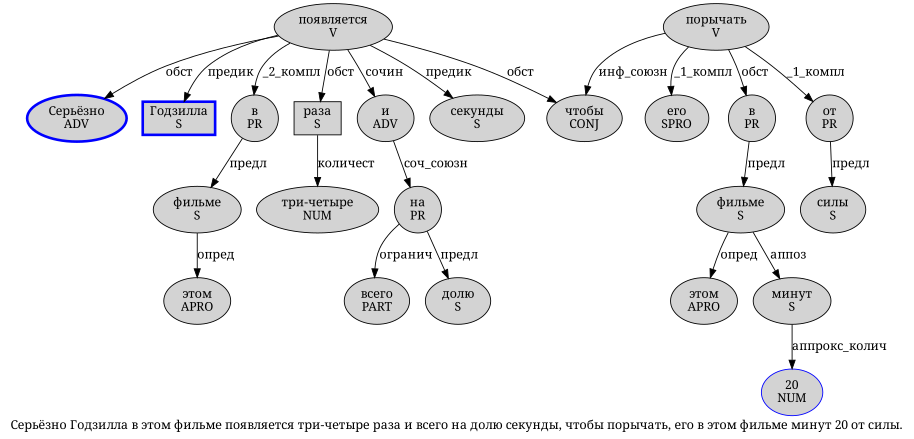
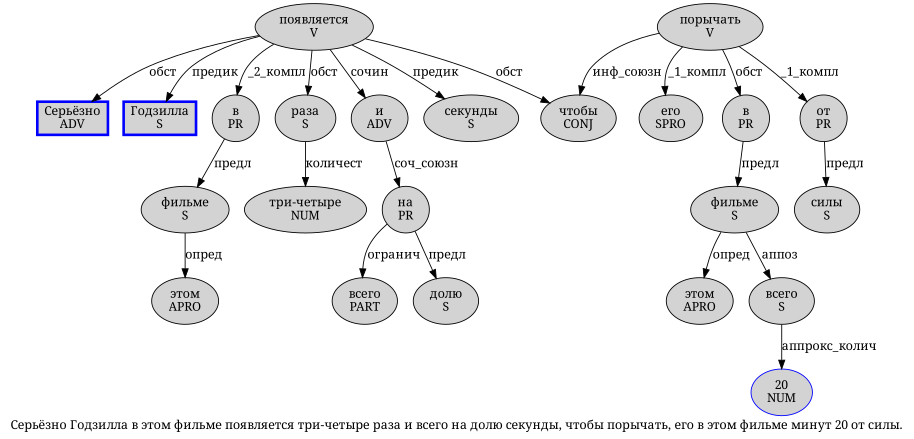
node "Серьёзно ADV": shape ellipse -> box
node "раза S": shape box -> ellipse
node "минут S": label "минут S" -> "всего S"
